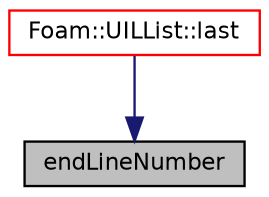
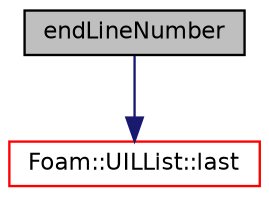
edge "Foam::UILList::last" -> "endLineNumber": reversed
